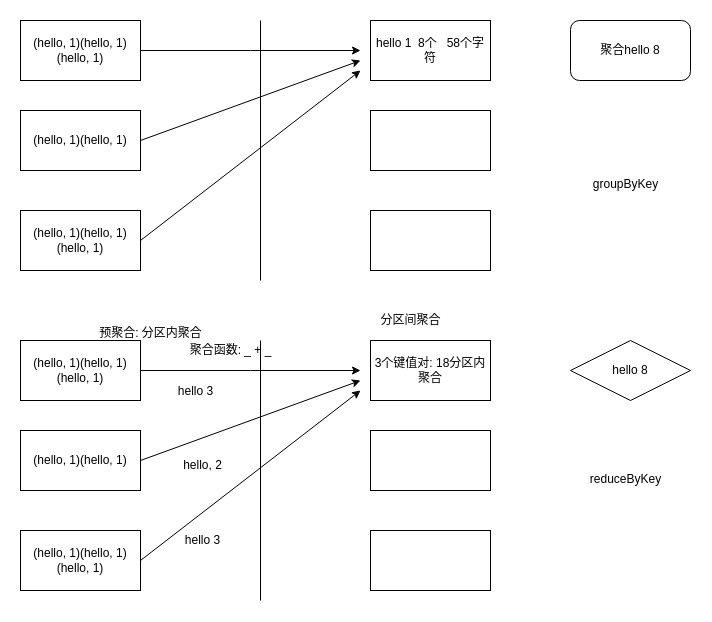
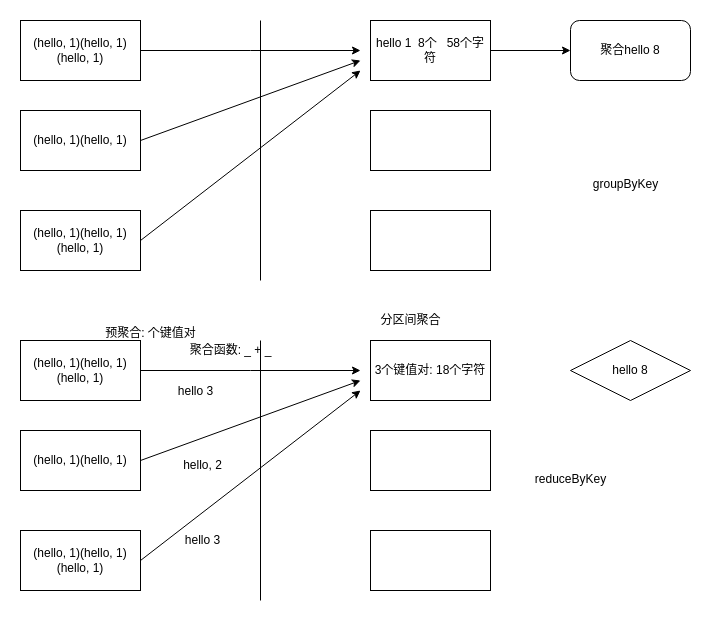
edge "hello 1 8个 58个字符" -> "聚合hello 8": added
node "预聚合: 分区内聚合": label "预聚合: 分区内聚合" -> "预聚合: 个键值对"
node "3个键值对: 18分区内聚合": label "3个键值对: 18分区内聚合" -> "3个键值对: 18个字符"
node "reduceByKey": moved (626, 480) -> (571, 480)
